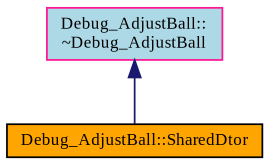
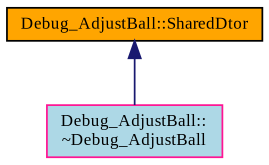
edge "Debug_AdjustBall::SharedDtor" -> "Debug_AdjustBall:: ~Debug_AdjustBall": reversed
